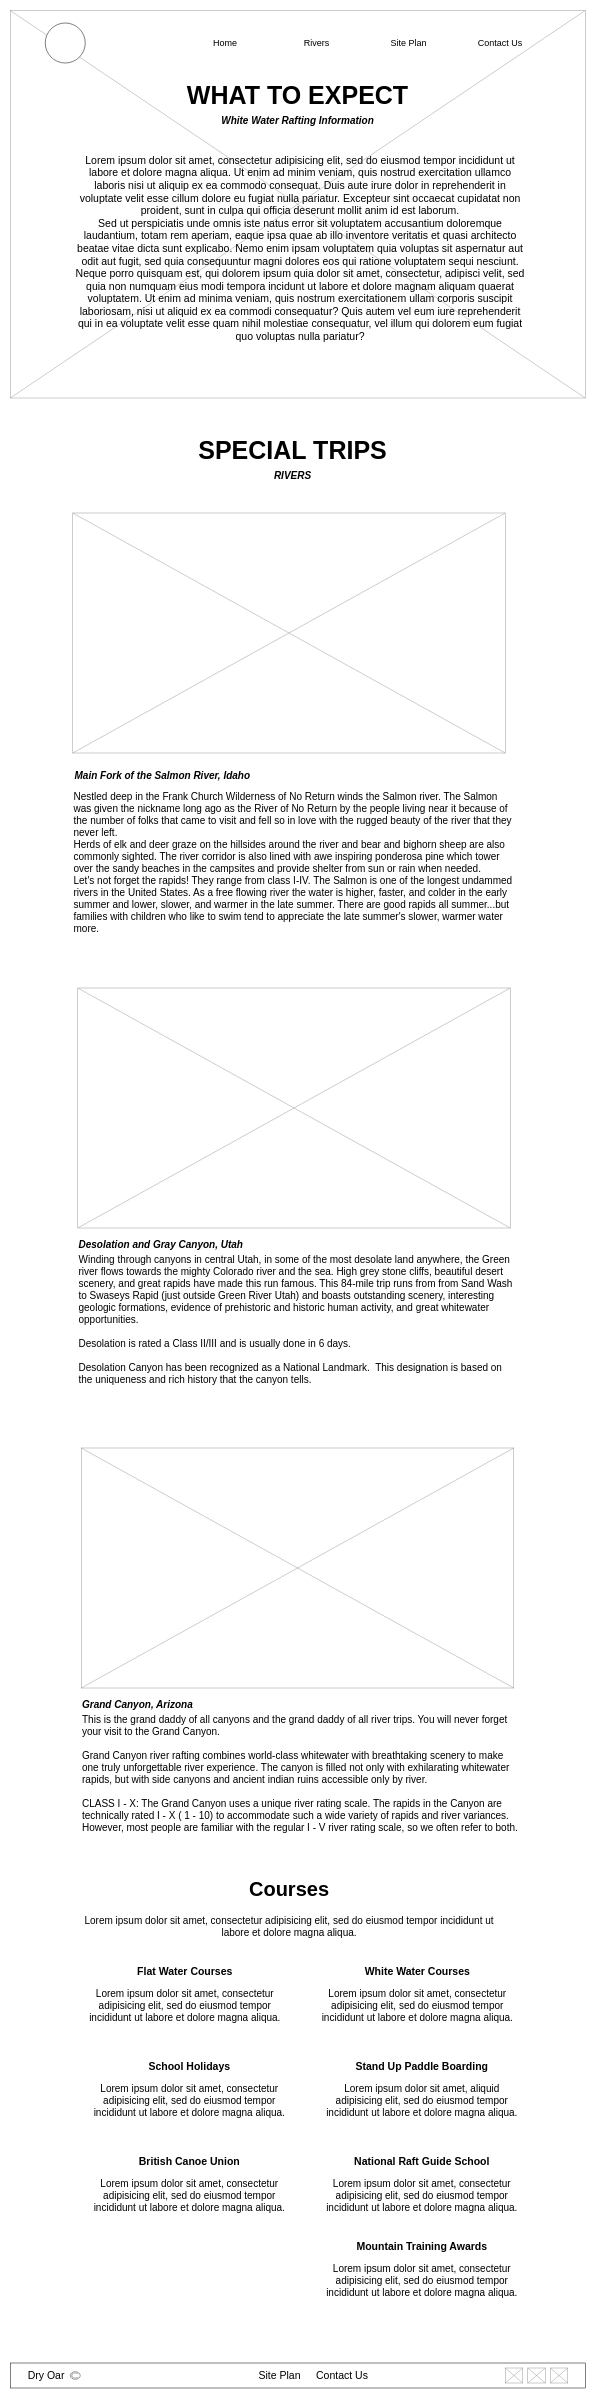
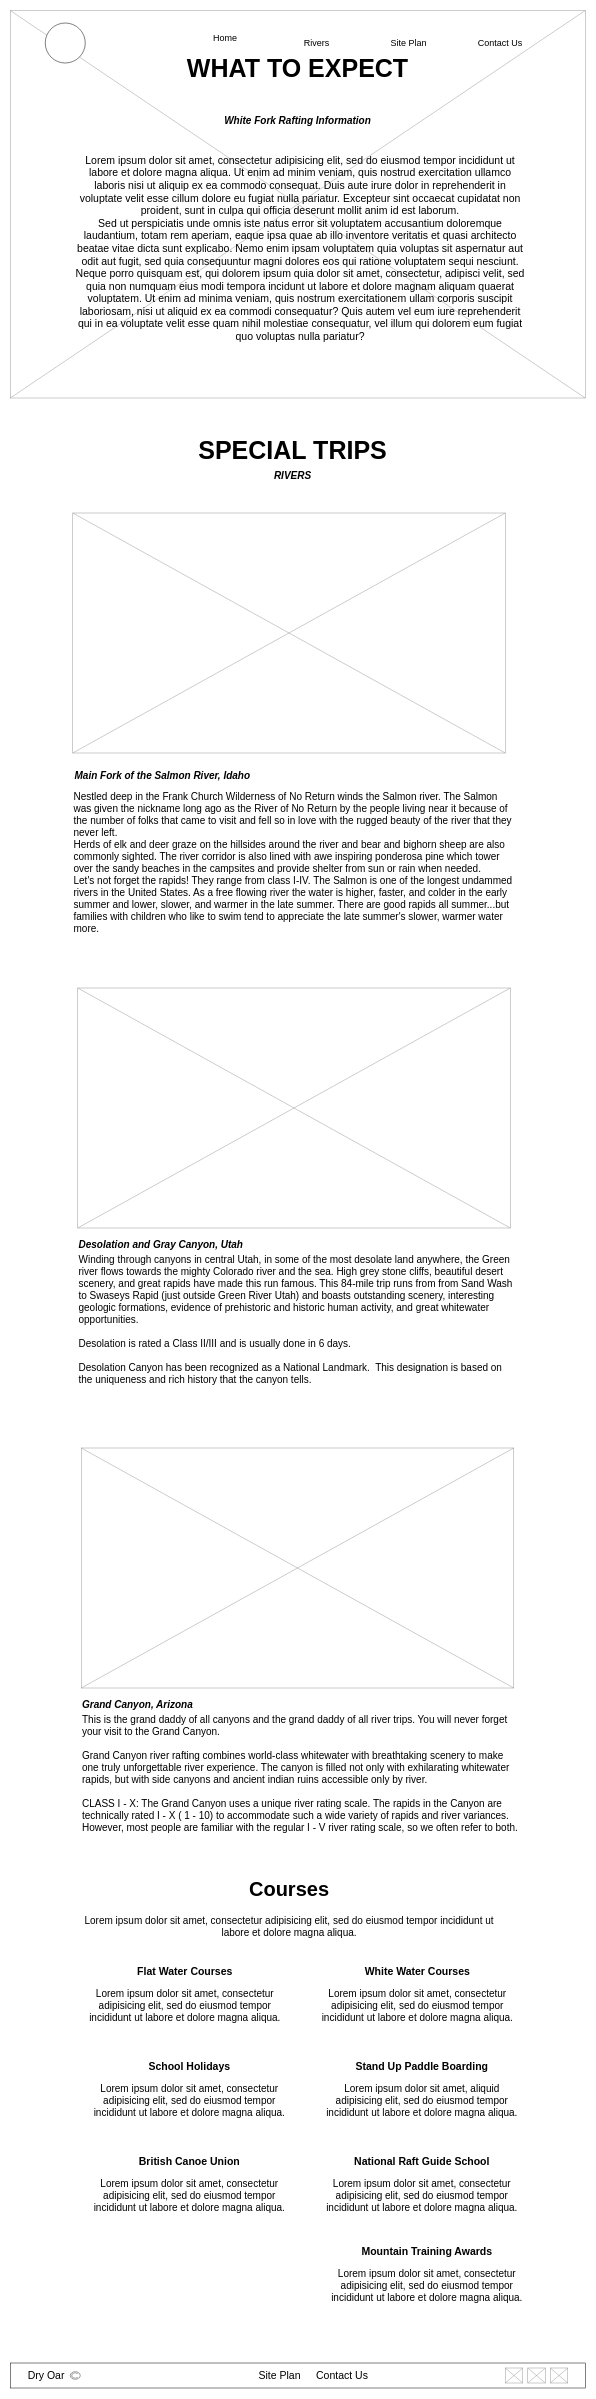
node "Home": moved (225, 43) -> (225, 38)
node "WHAT TO EXPECT": moved (298, 95) -> (298, 68)
node "White Water Rafting Information": label "White Water Rafting Information" -> "White Fork Rafting Information"
node "Mountain Training AwardsLorem ipsum dolor sit amet, consectetur adipisicing elit, sed do eiusmod tempor incididunt ut labore et dolore magna aliqua.": moved (422, 2277) -> (427, 2282)
